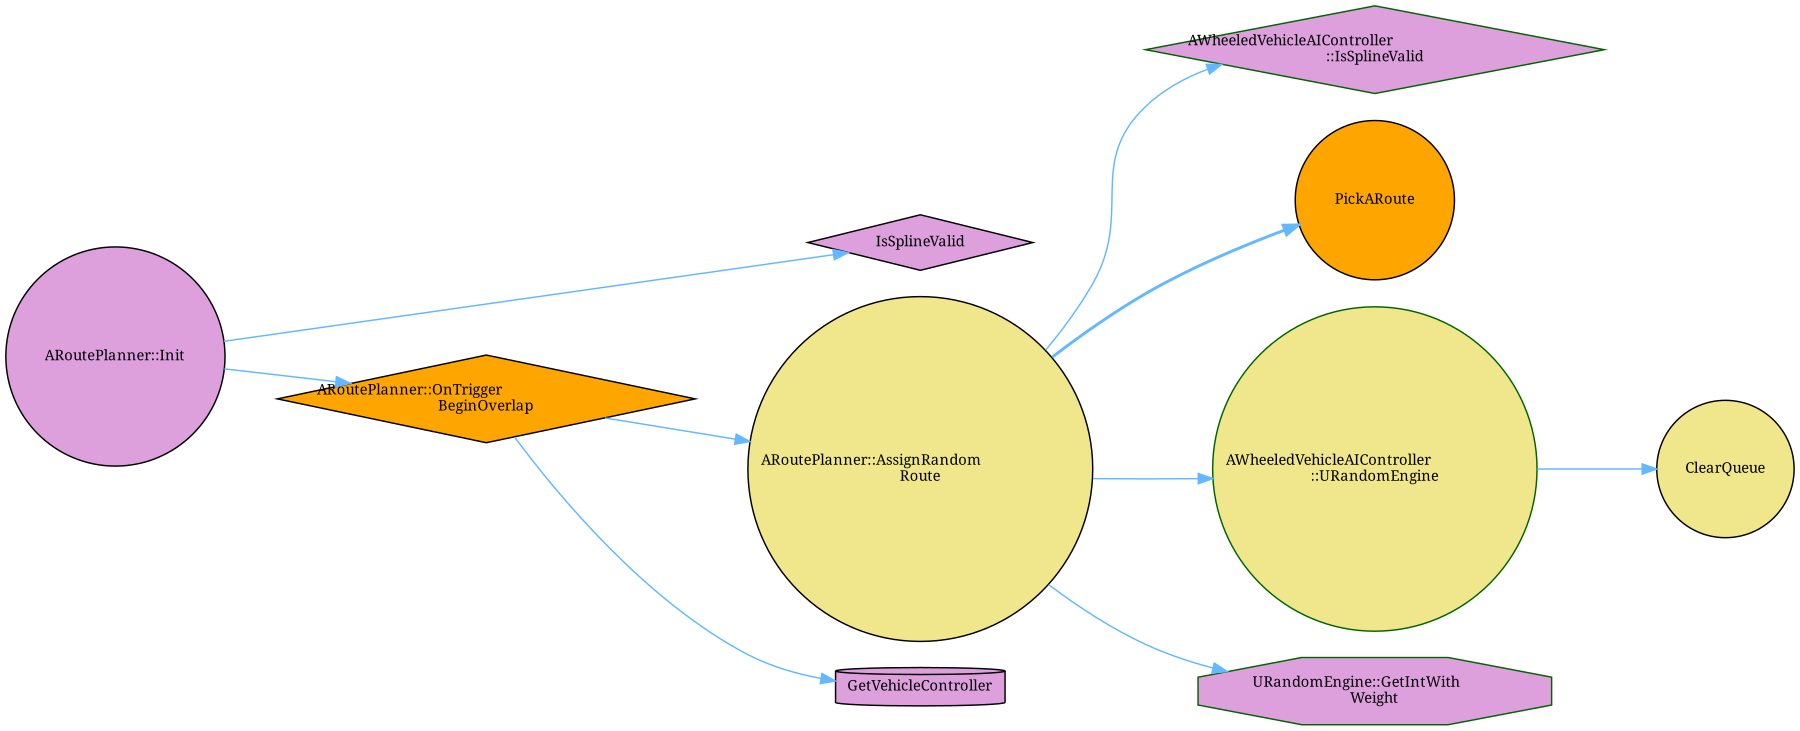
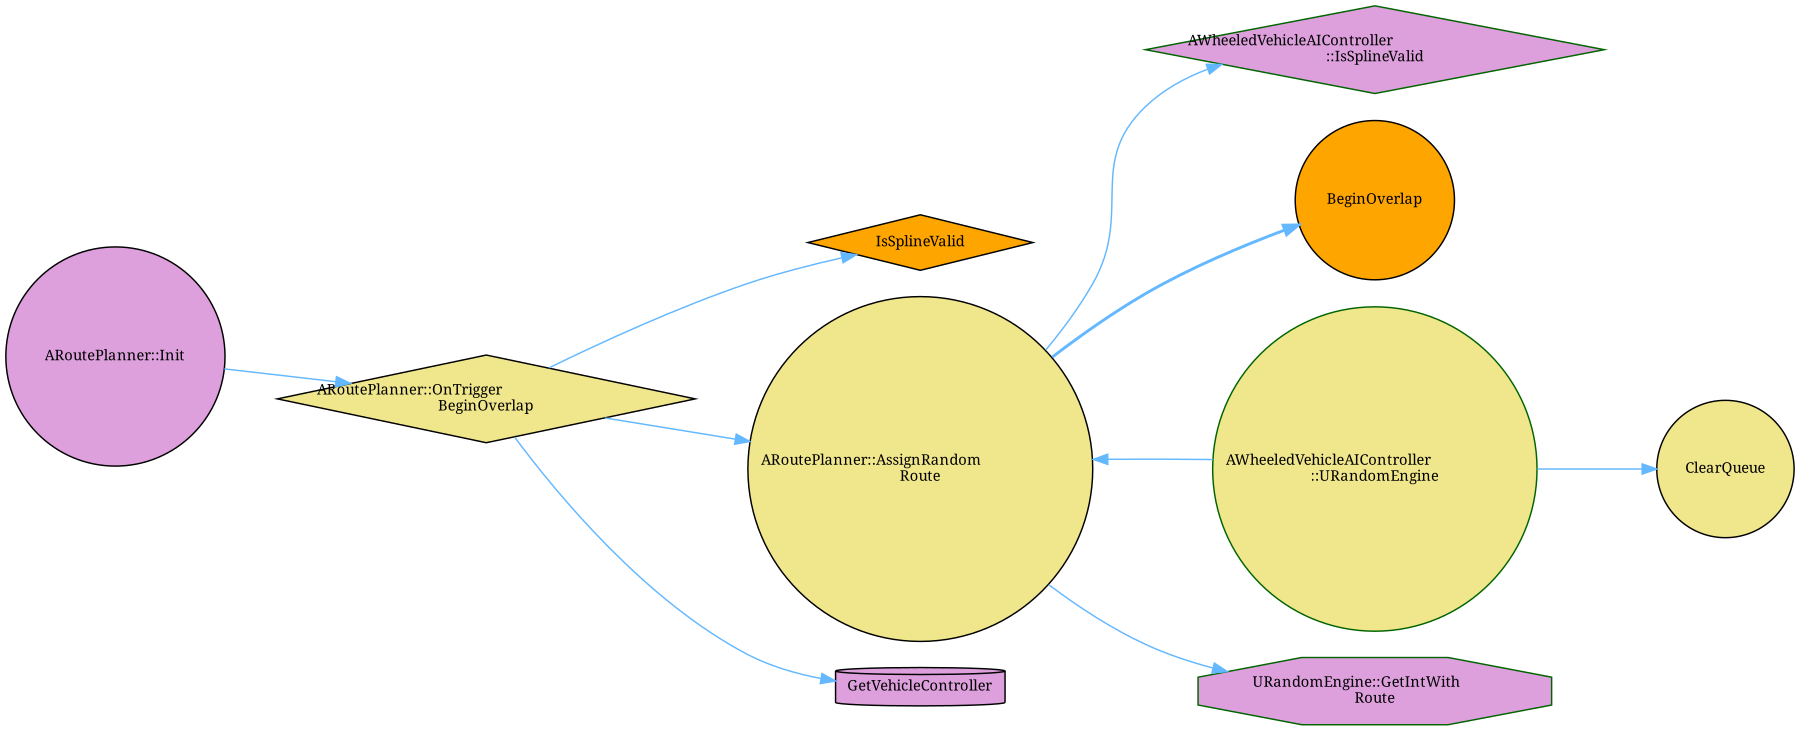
node "PickARoute": label "PickARoute" -> "BeginOverlap"
node "IsSplineValid": fillcolor plum -> orange
edge "ARoutePlanner::Init" -> "IsSplineValid": now "ARoutePlanner::OnTrigger BeginOverlap" -> "IsSplineValid"
node "ARoutePlanner::OnTrigger BeginOverlap": fillcolor orange -> khaki
edge "ARoutePlanner::AssignRandom Route" -> "AWheeledVehicleAIController ::URandomEngine": reversed
node "URandomEngine::GetIntWith Weight": label "URandomEngine::GetIntWith Weight" -> "URandomEngine::GetIntWith Route"
